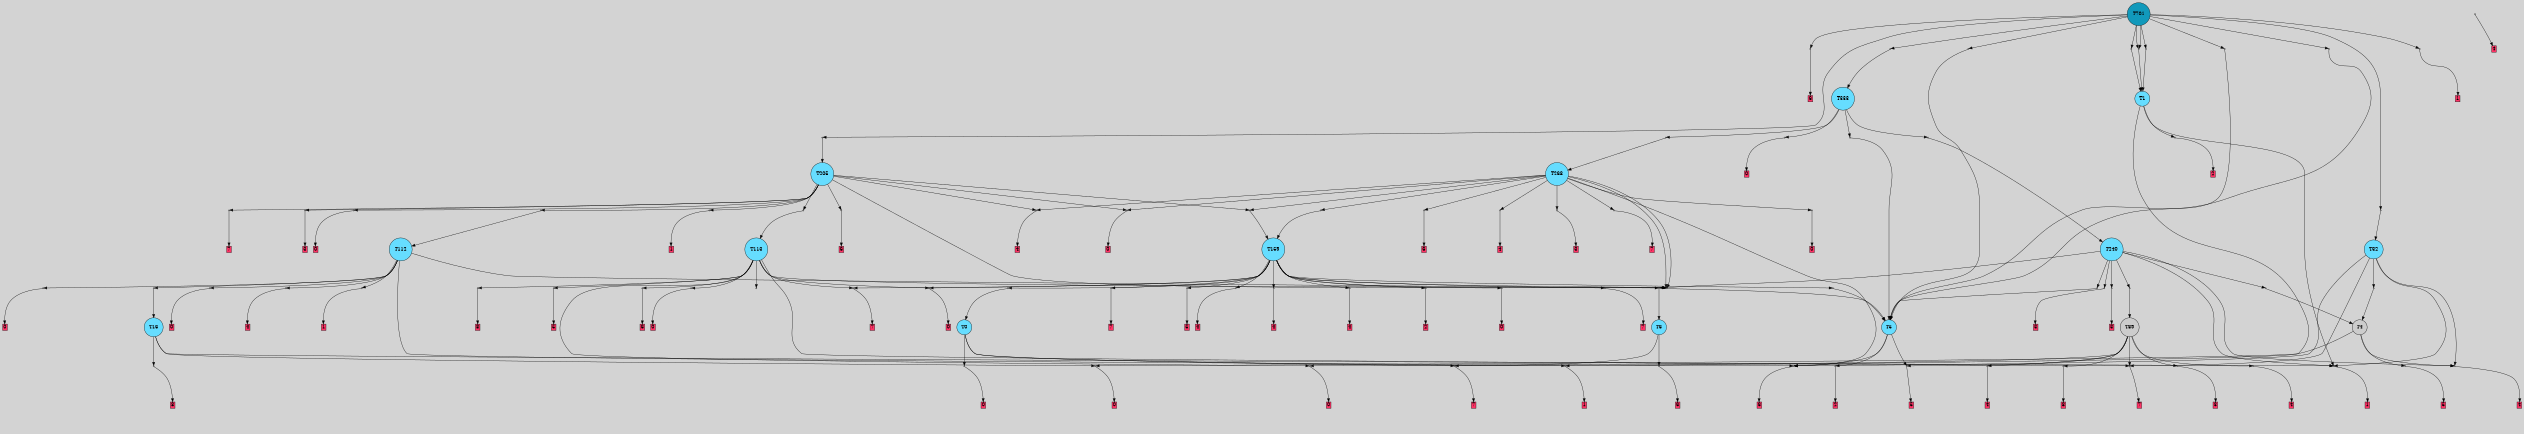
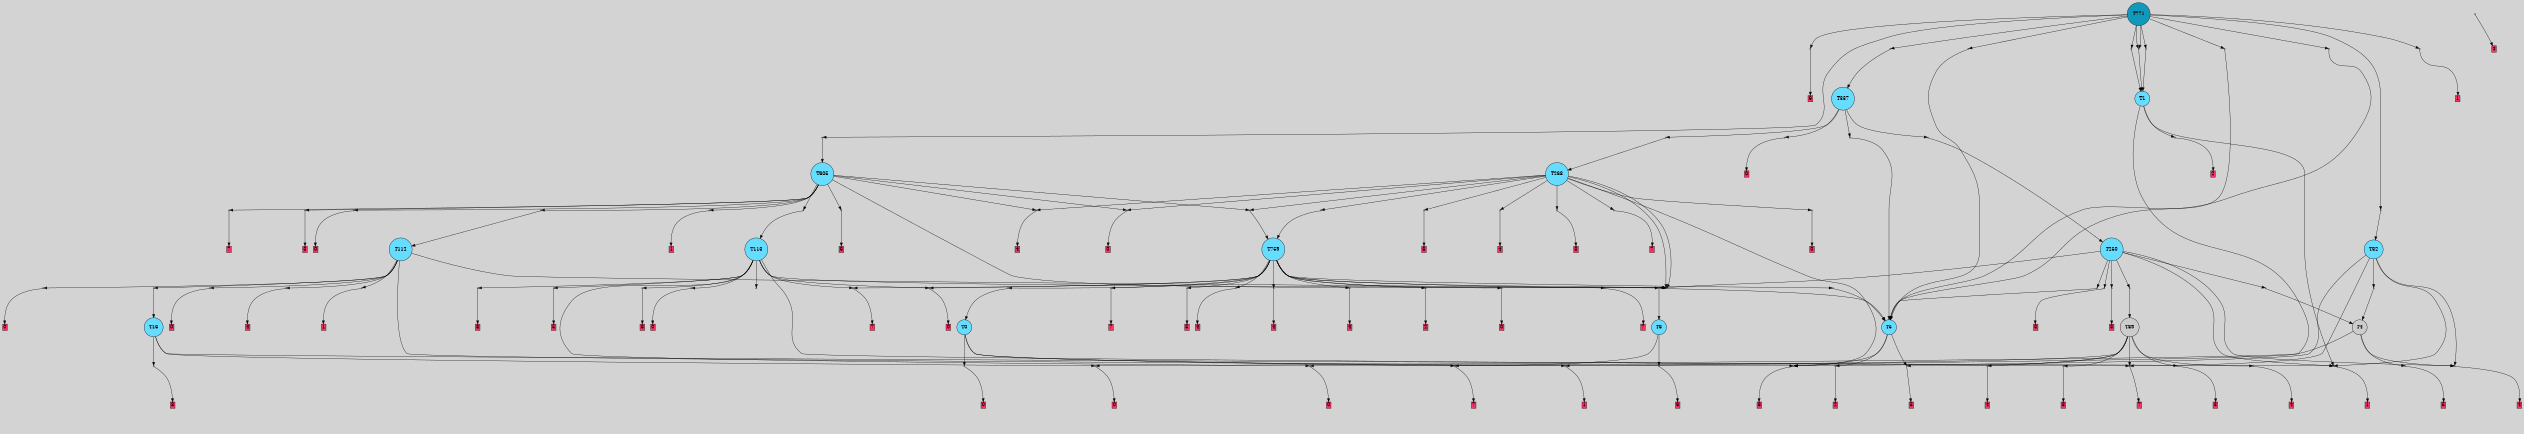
node "T701": label "T701" -> "T771"
node "T333": label "T333" -> "T337"
node "T205": label "T205" -> "T605"
node "T159": label "T159" -> "T759"
node "T240": label "T240" -> "T250"
